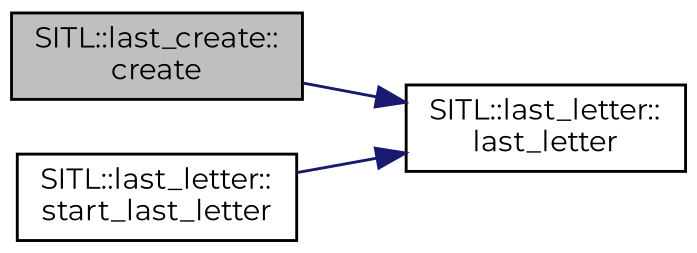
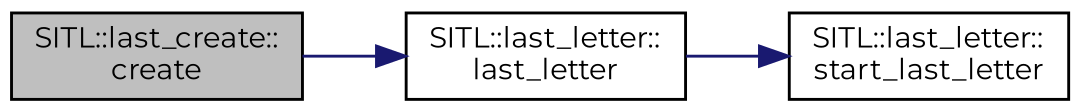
edge "SITL::last_letter:: start_last_letter" -> "SITL::last_letter:: last_letter": reversed
